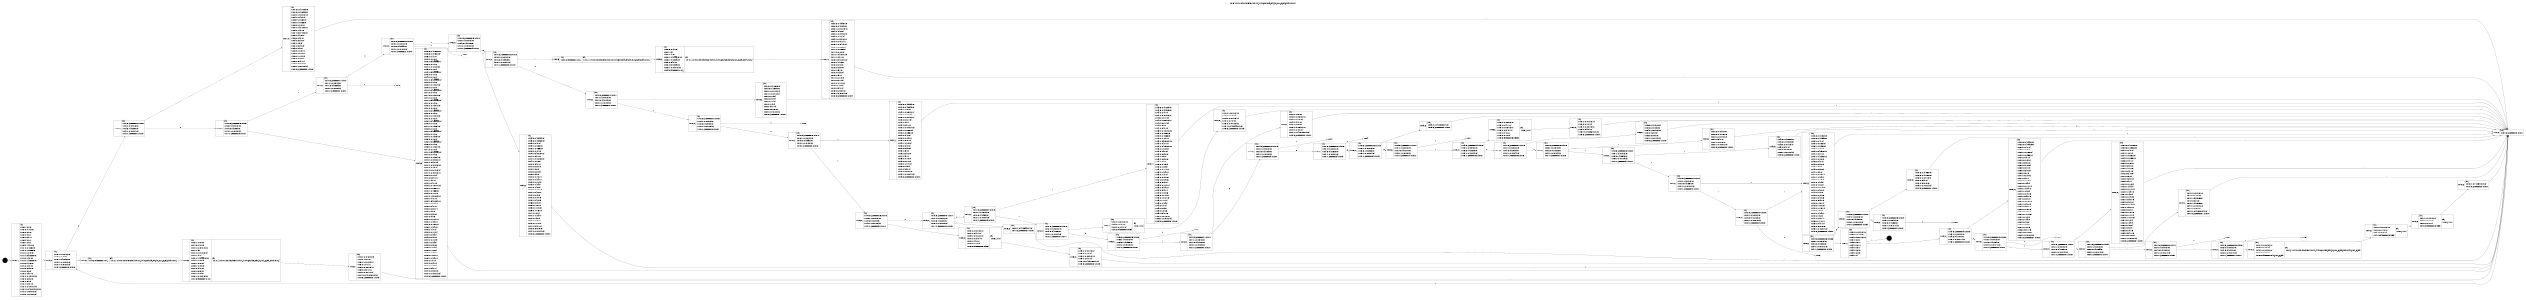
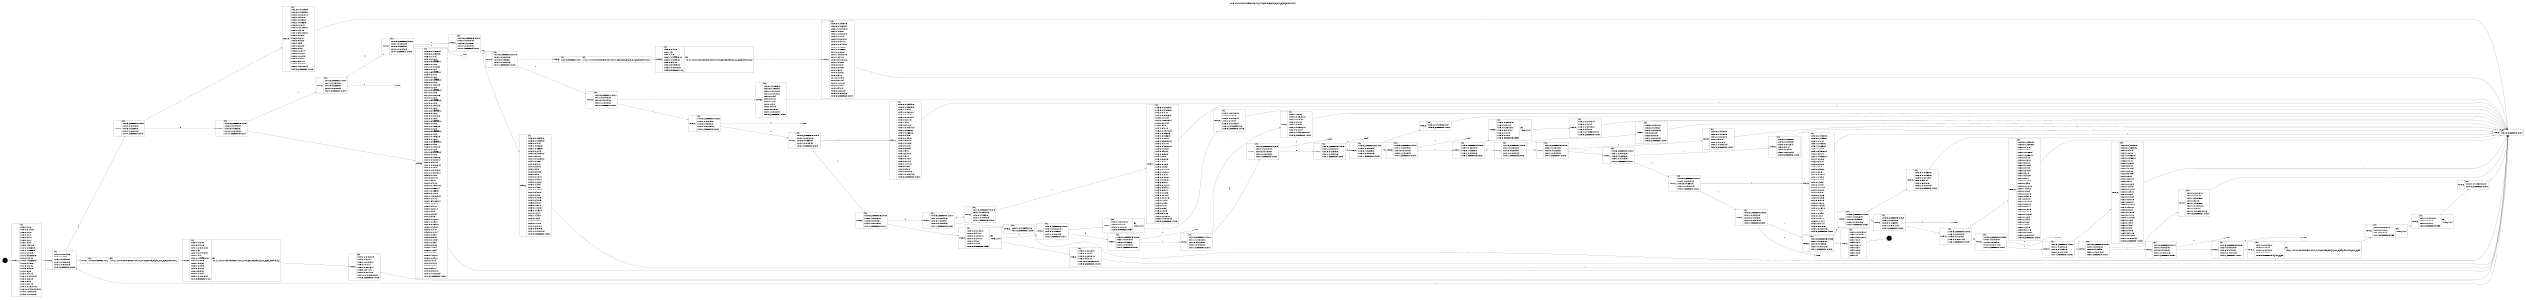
edge "0x401984 [28]" -> "0x401ed2 [147]": now "0x401984 [28]" -> "0x4019a0 [28]"
edge "0x401818 [28]" -> "0x401834 [28]": now "0x401cb3 [29]" -> "0x401834 [28]"
edge "0x4023ea [21]" -> "0x4019f4 [28]": now "0x4019d8 [28]" -> "0x4019f4 [28]"
